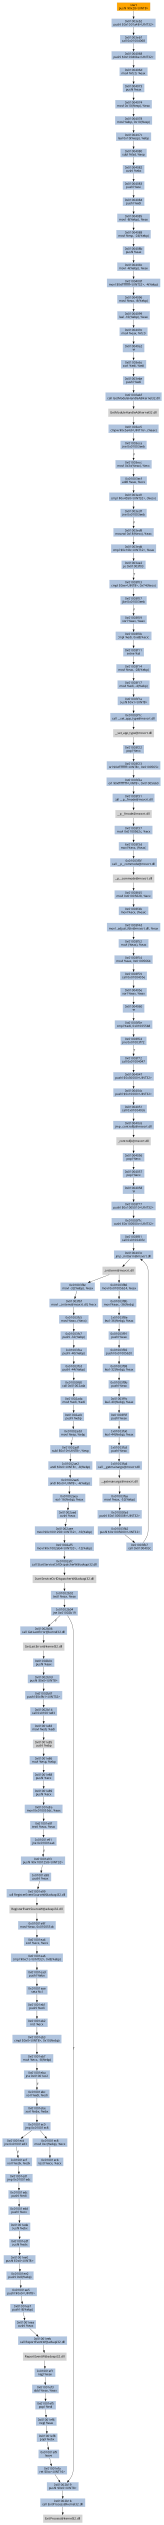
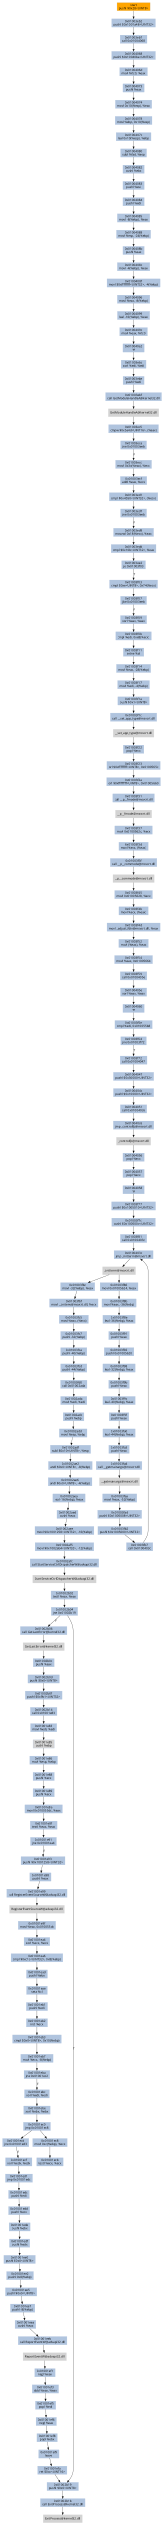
edge "0x01003f4b movl %ecx, (%eax)" -> "0x01003f4d movl _adjust_fdiv@msvcrt.dll, %eax": added
